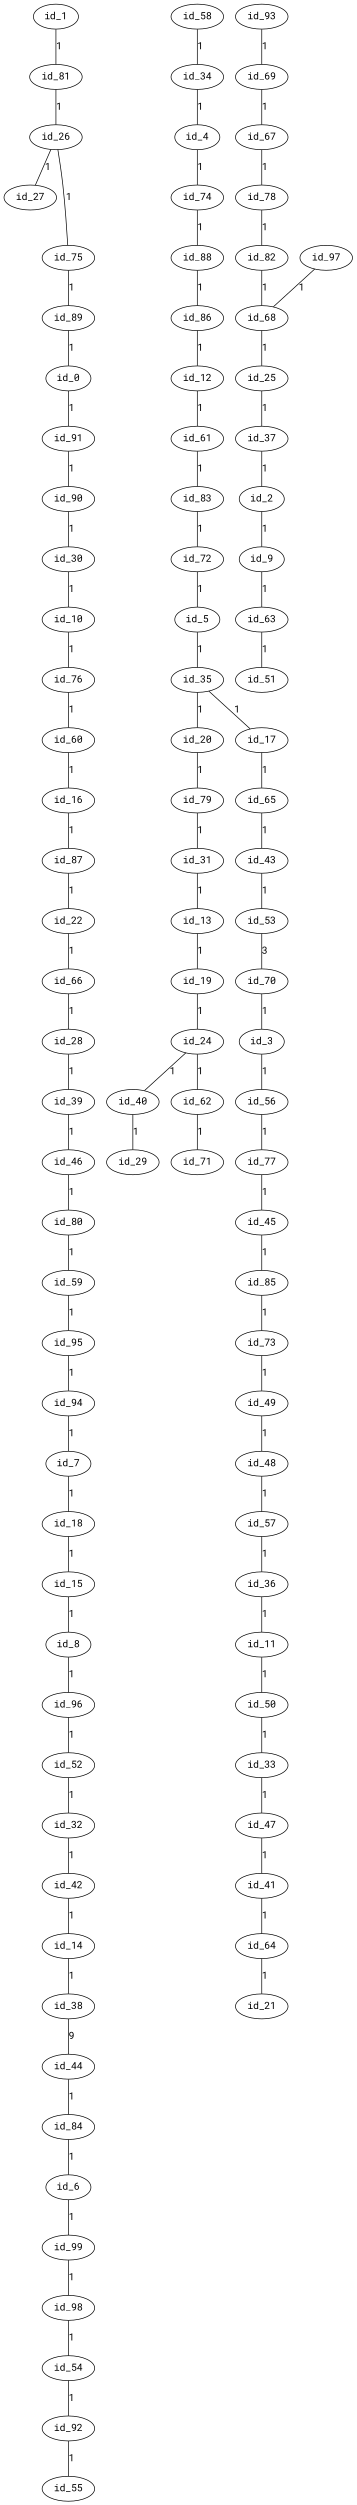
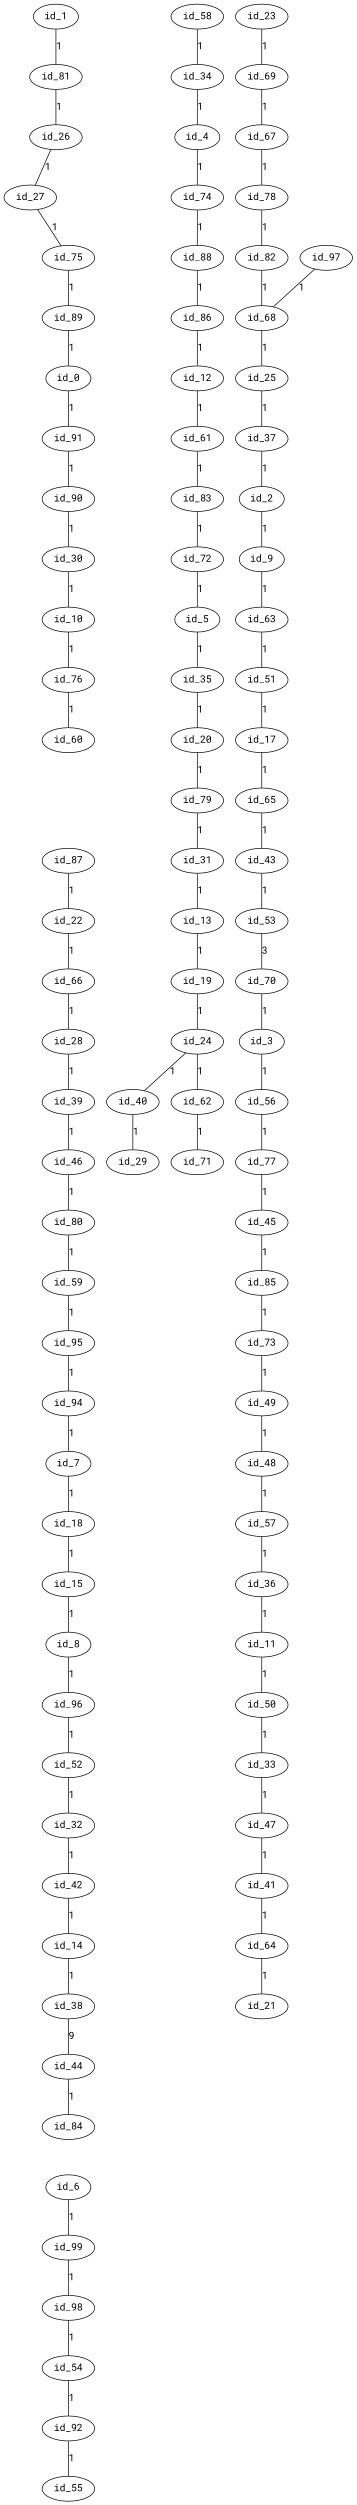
node "id_93": label "id_93" -> "id_23"
edge "id_26" -- "id_75": now "id_27" -- "id_75"
edge "id_35" -- "id_17": now "id_51" -- "id_17"
node "id_16": removed
edge "id_84" -- "id_6": removed, label "1"
